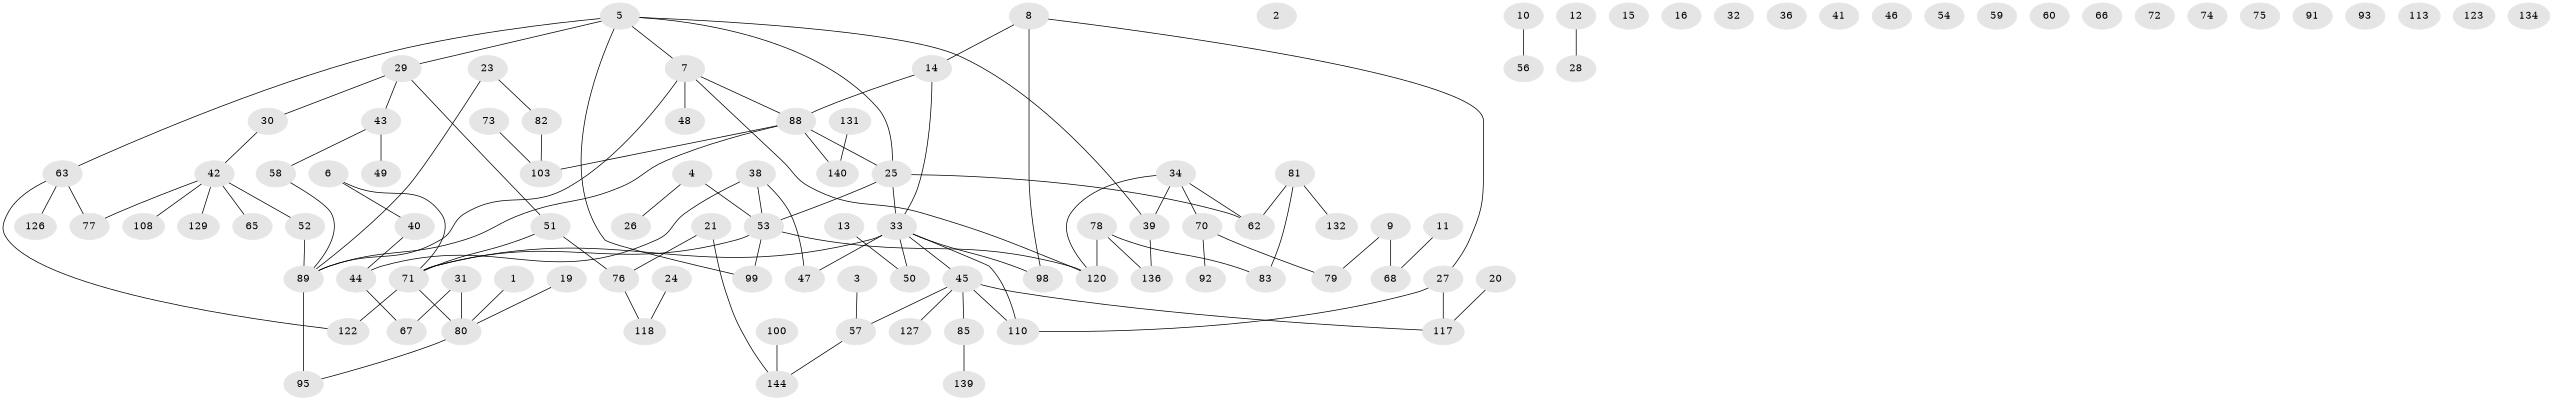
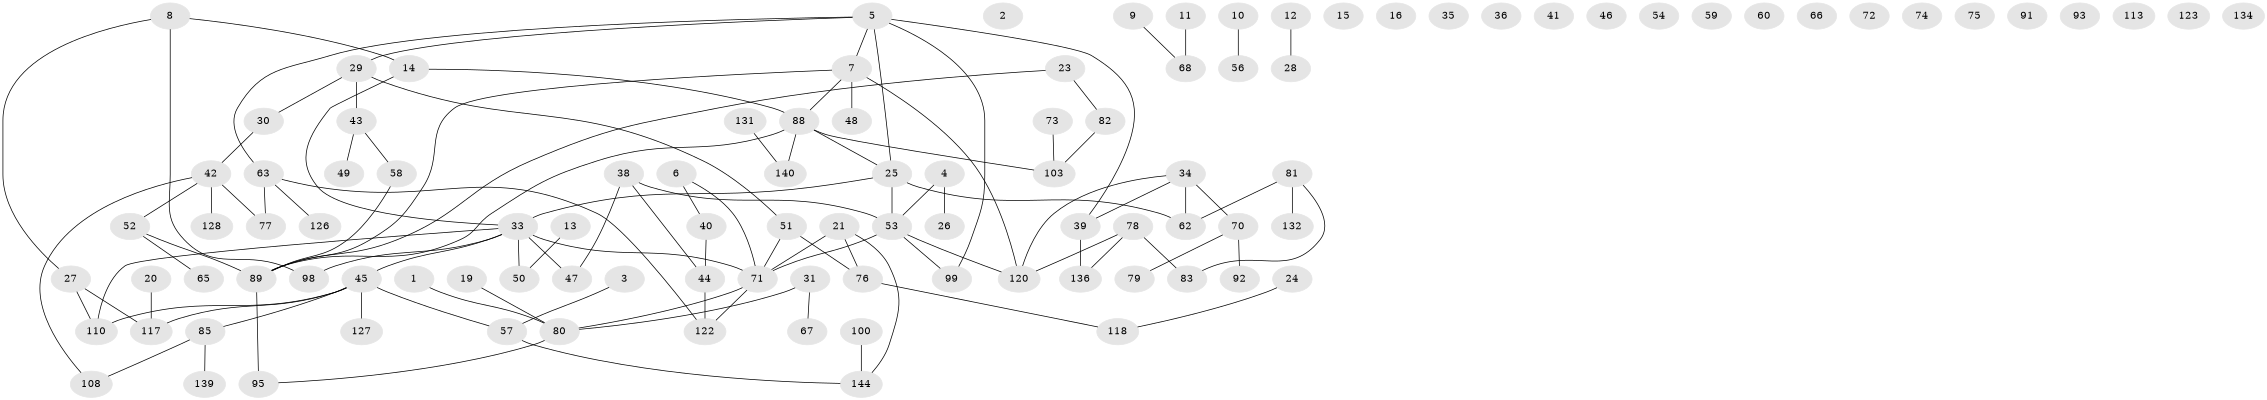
node "32": label "32" -> "35"
edge "42" -- "65": now "52" -- "65"
node "129": label "129" -> "128"
edge "21" -- "71": added
edge "9" -- "79": removed
edge "44" -- "67": now "44" -- "122"
edge "85" -- "108": added
